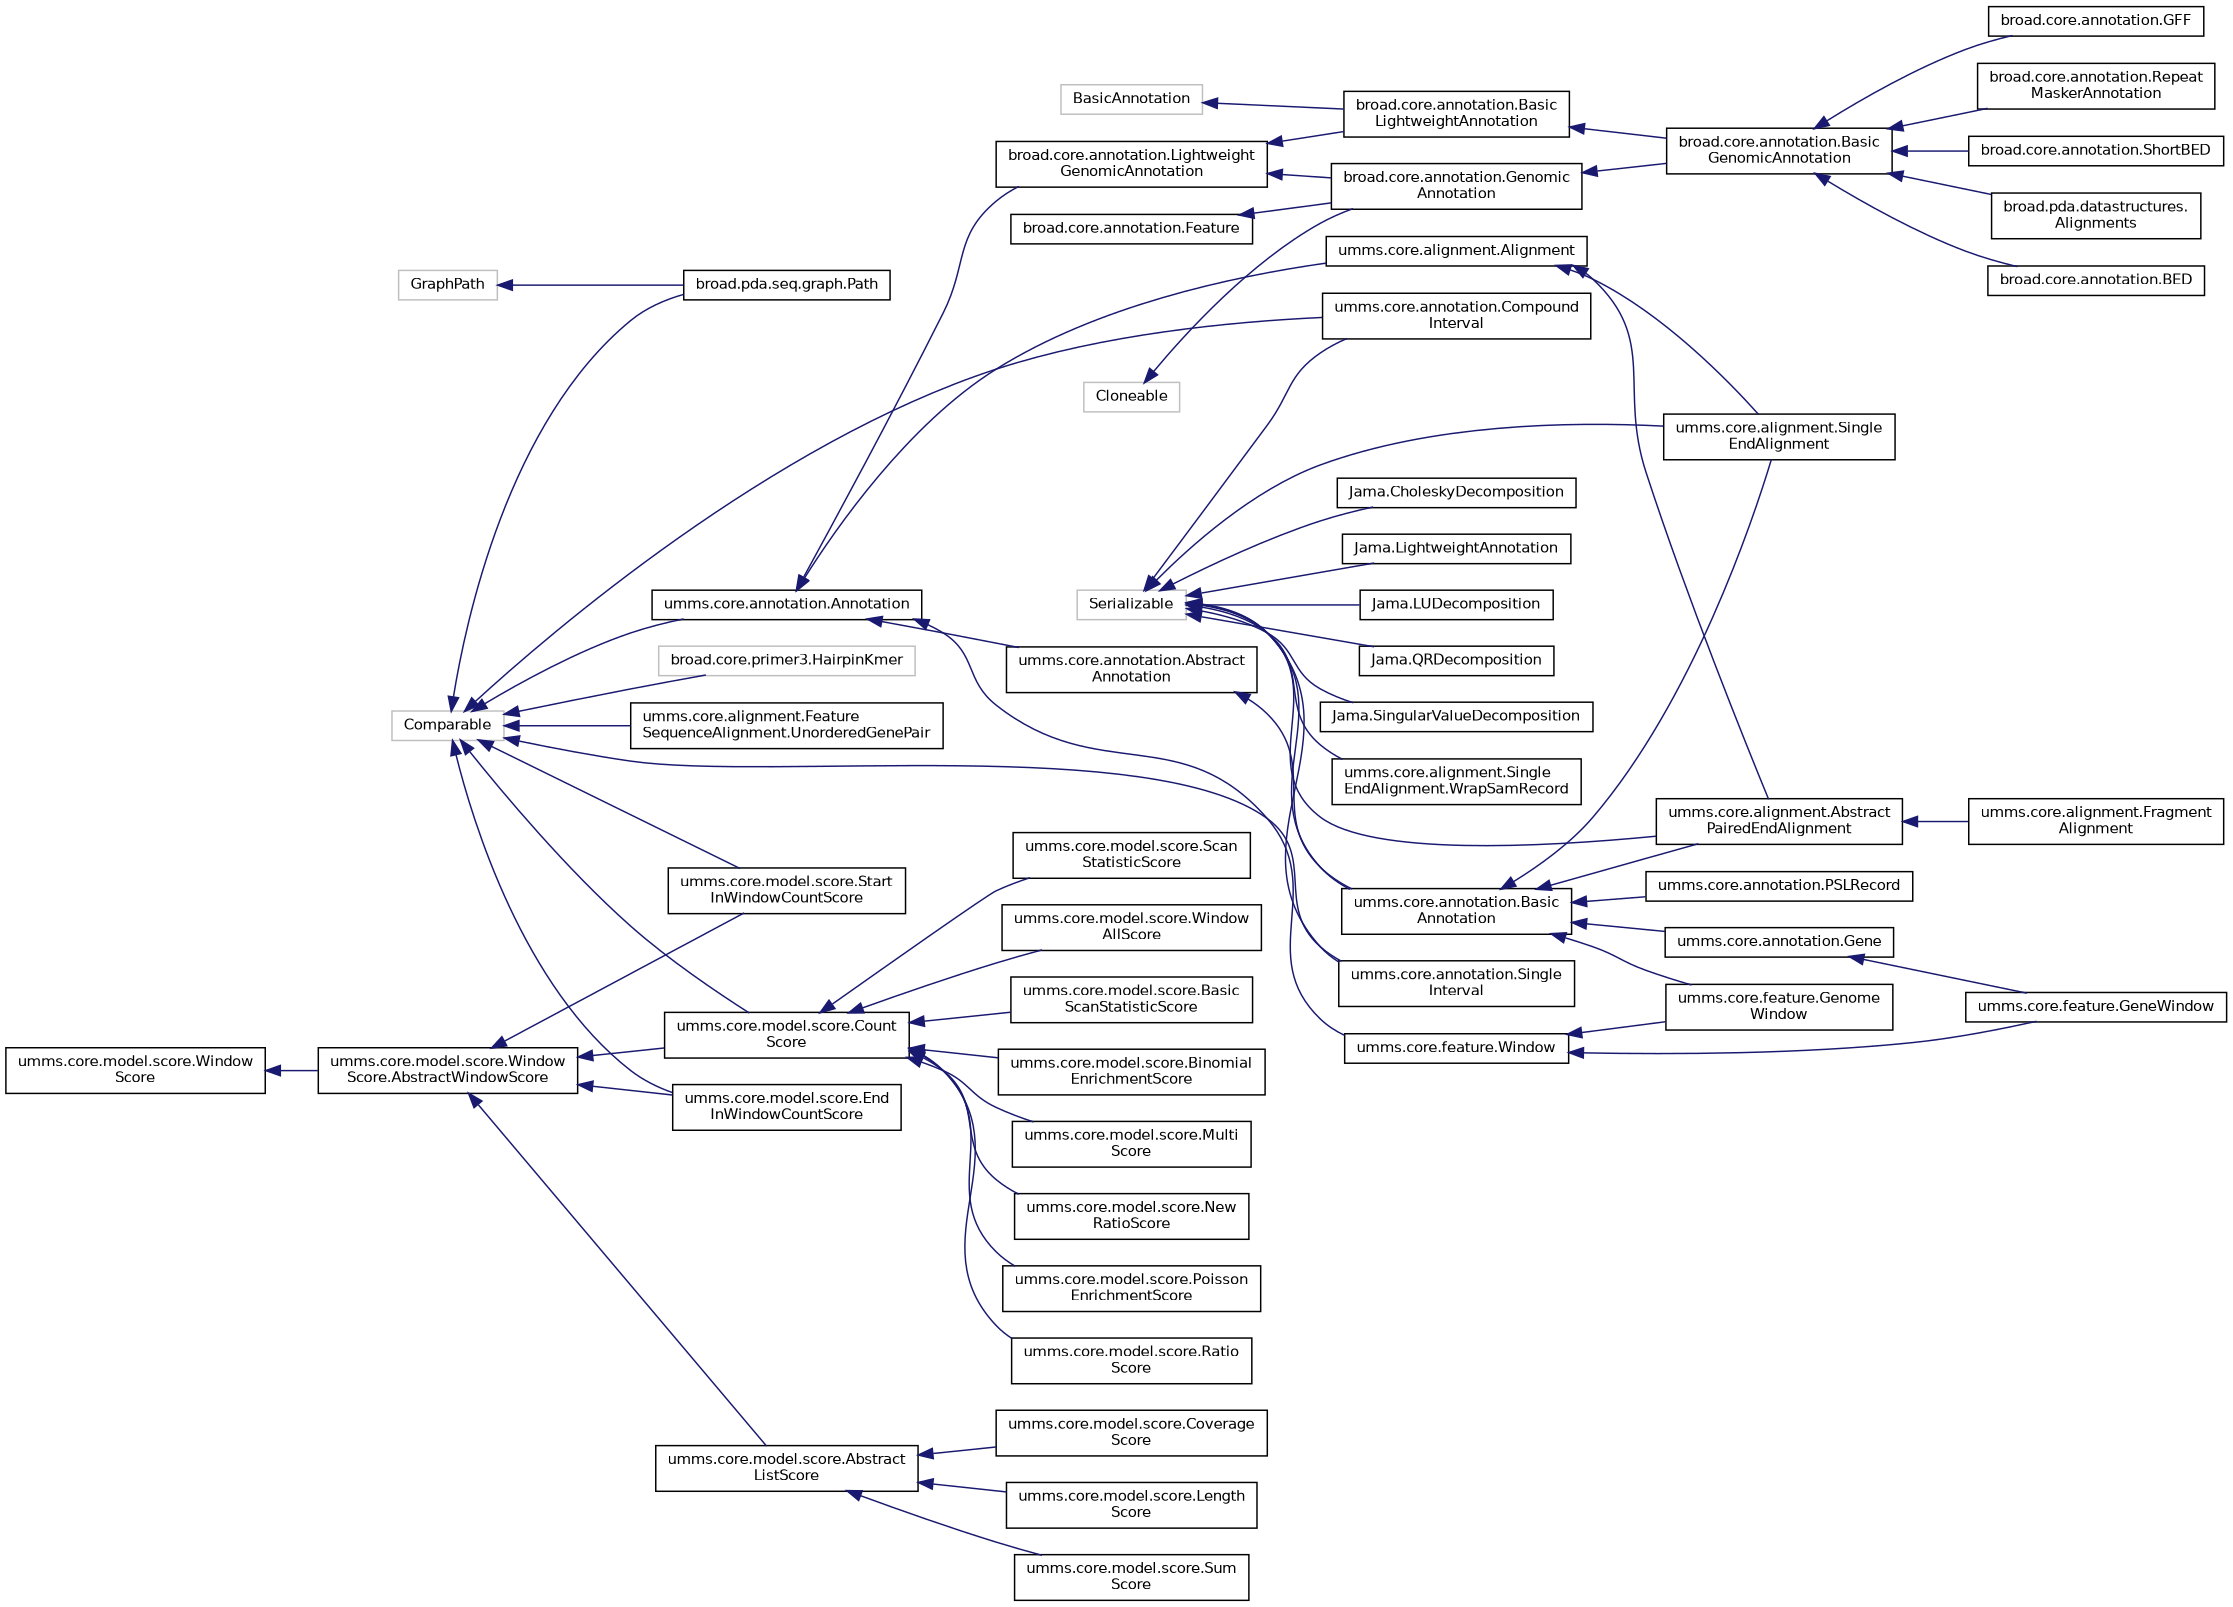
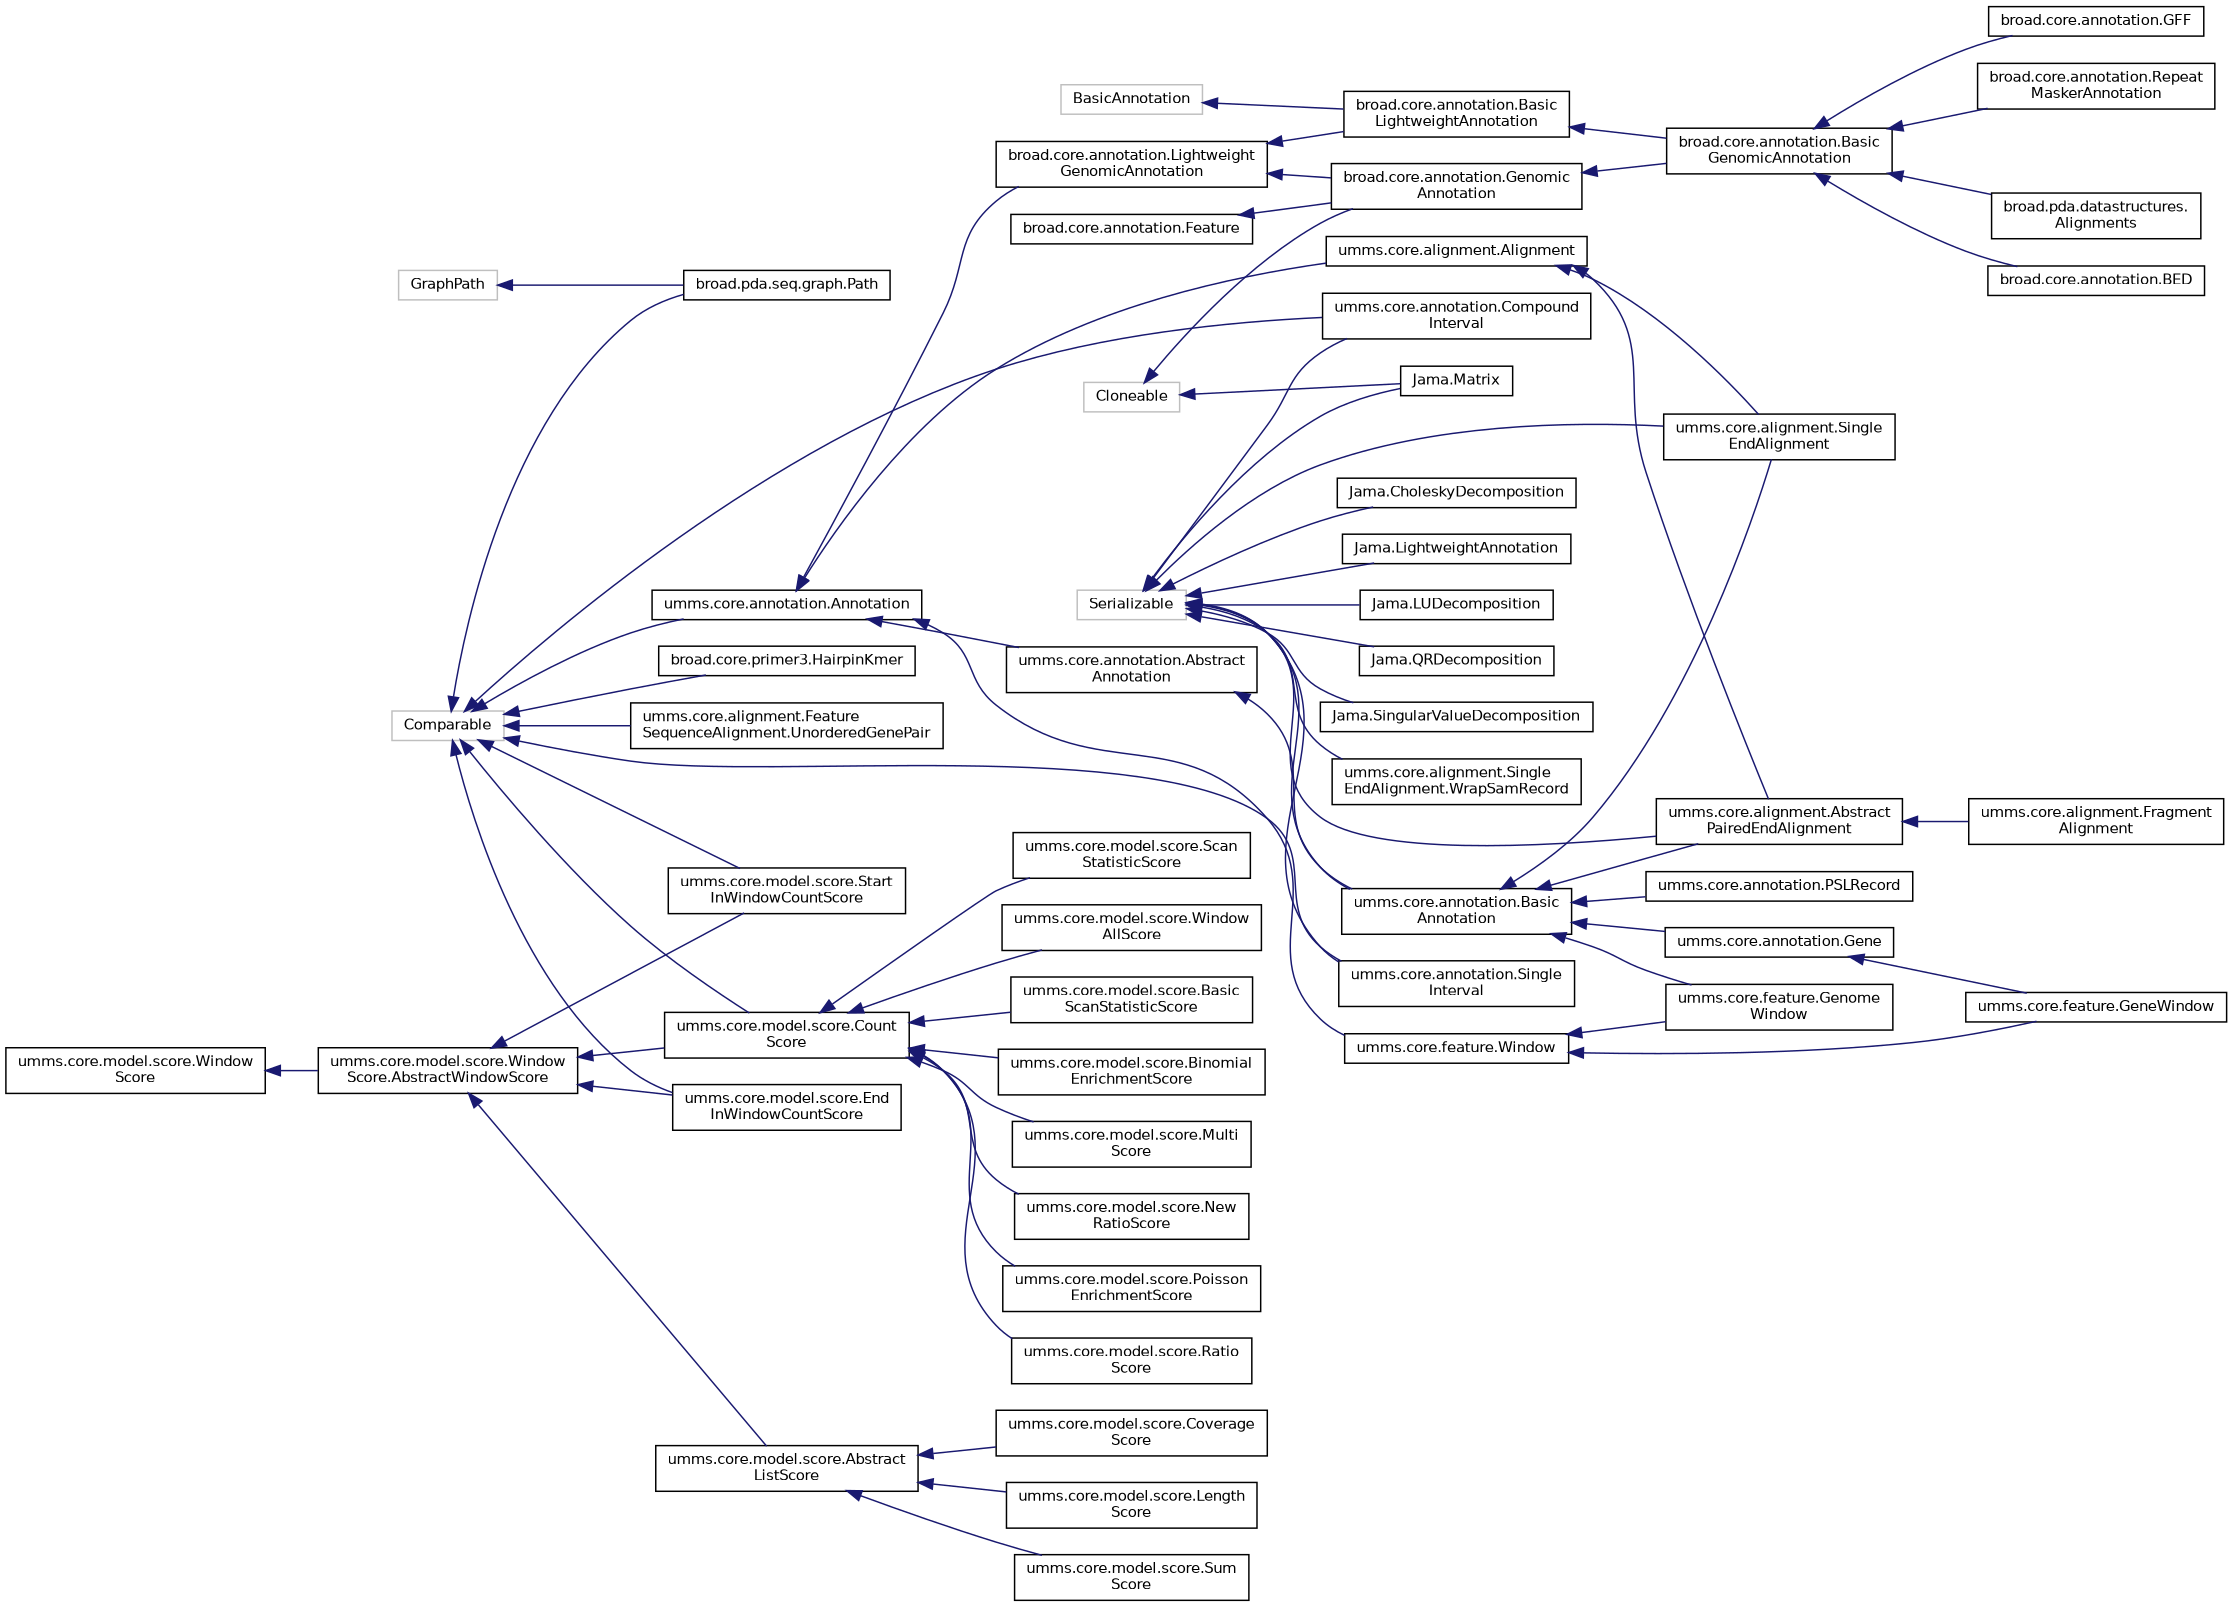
node "broad.core.annotation.ShortBED": removed
node "Jama.Matrix": added
node "broad.core.primer3.HairpinKmer": color grey75 -> black
